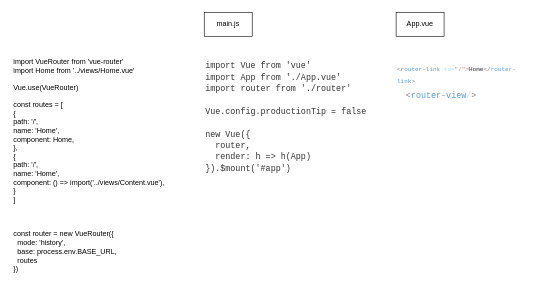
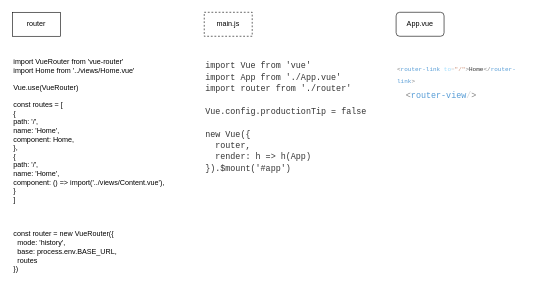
node "router": added
node "main.js": style solid -> dashed
node "App.vue": shape rectangle -> rounded rectangle
